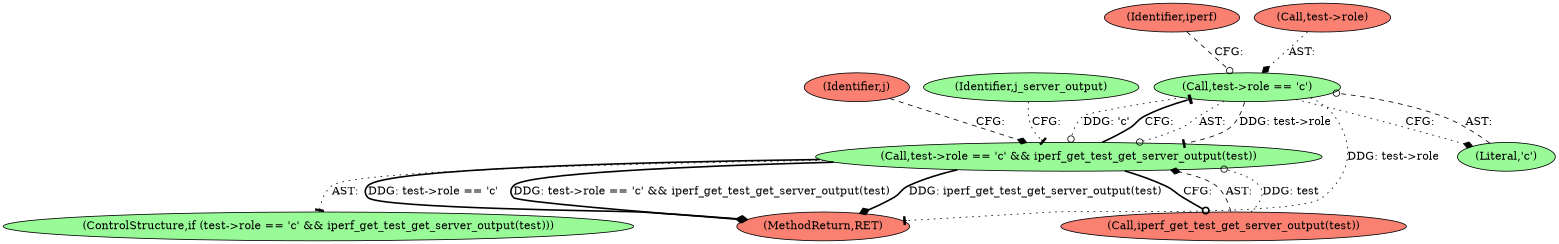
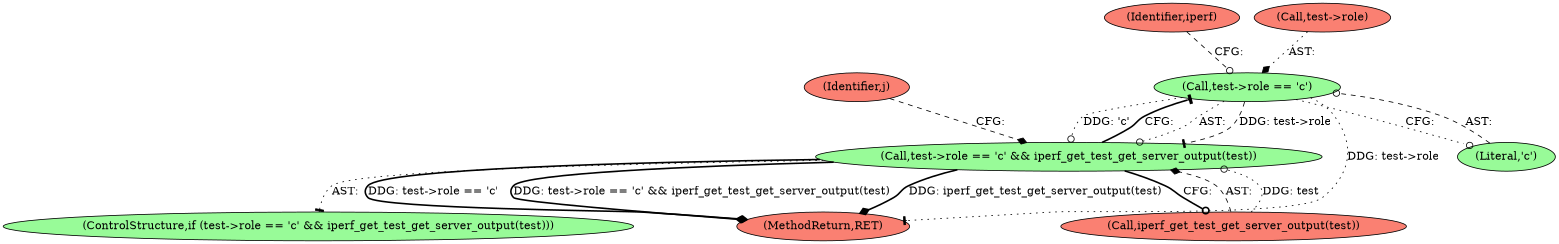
node "(Identifier,j_server_output)": removed
edge "(Call,test->role == 'c')" -> "(Literal,'c')": arrowhead diamond -> odot
